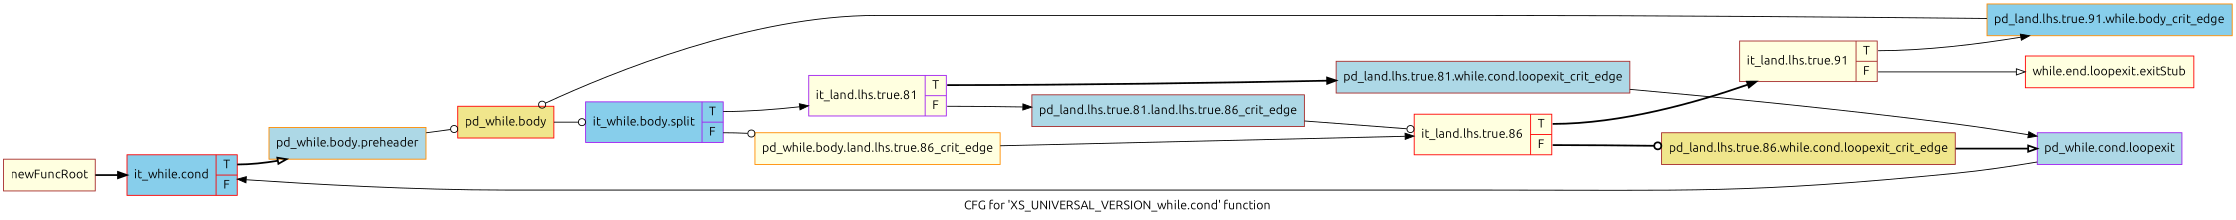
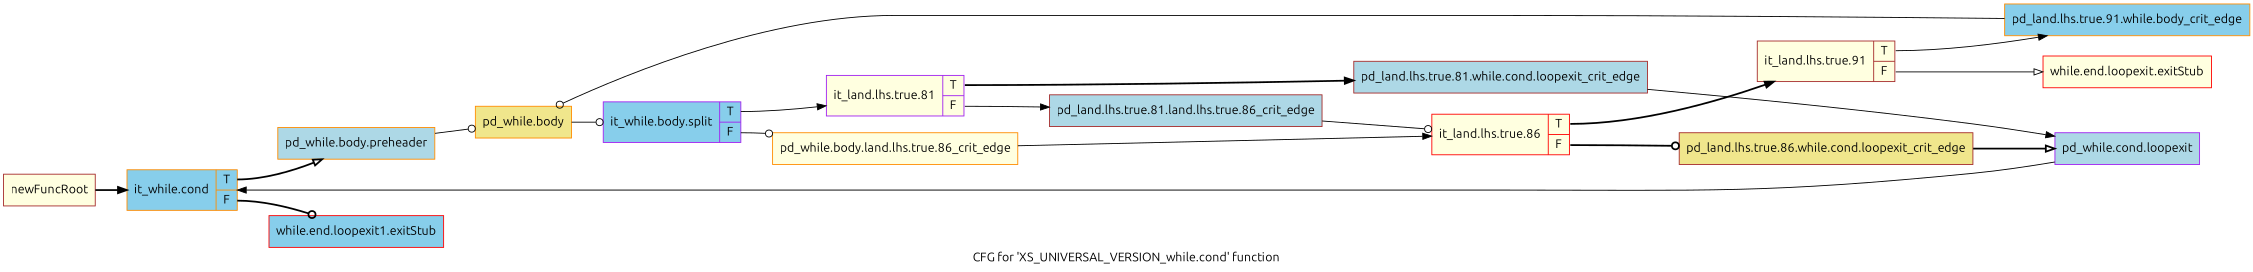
node "pd_while.body": color red -> darkorange
node "it_while.cond": color red -> darkorange
node "while.end.loopexit1.exitStub": added
